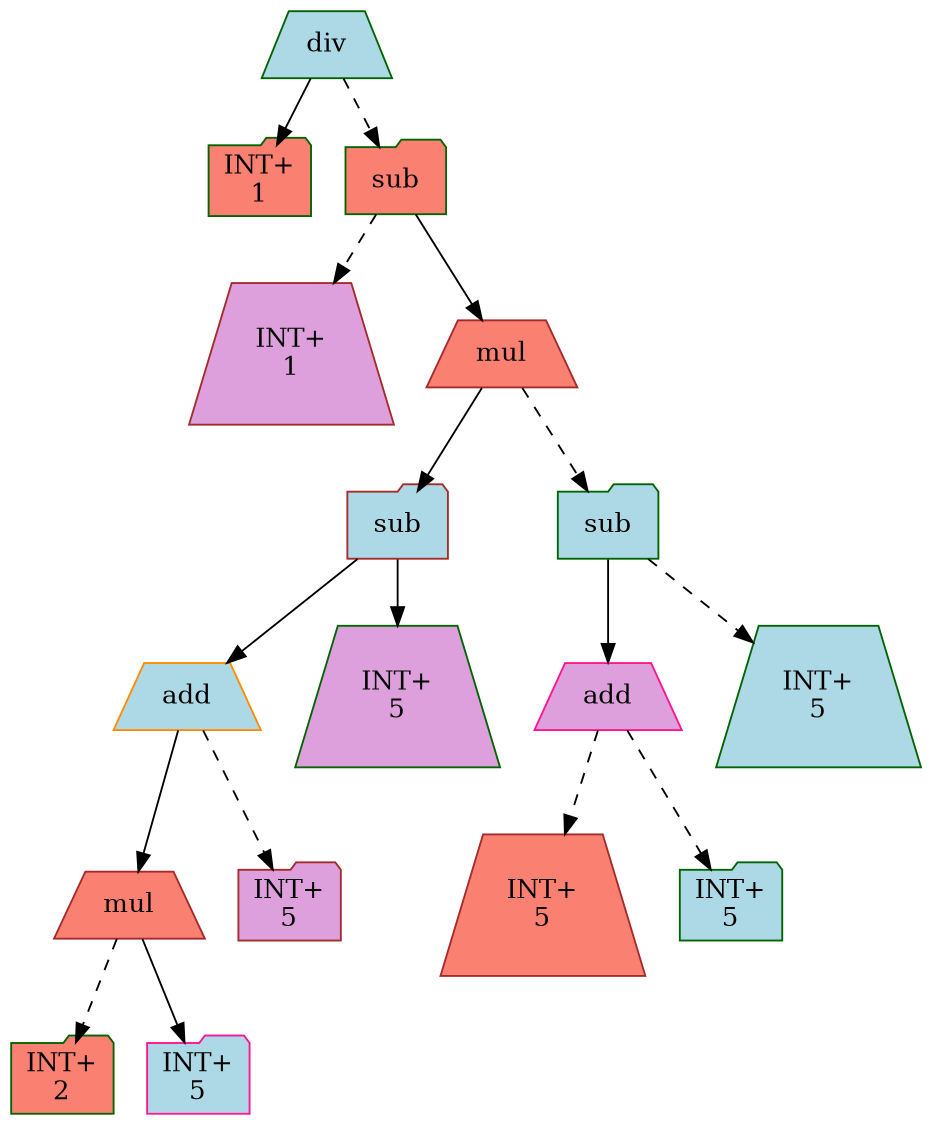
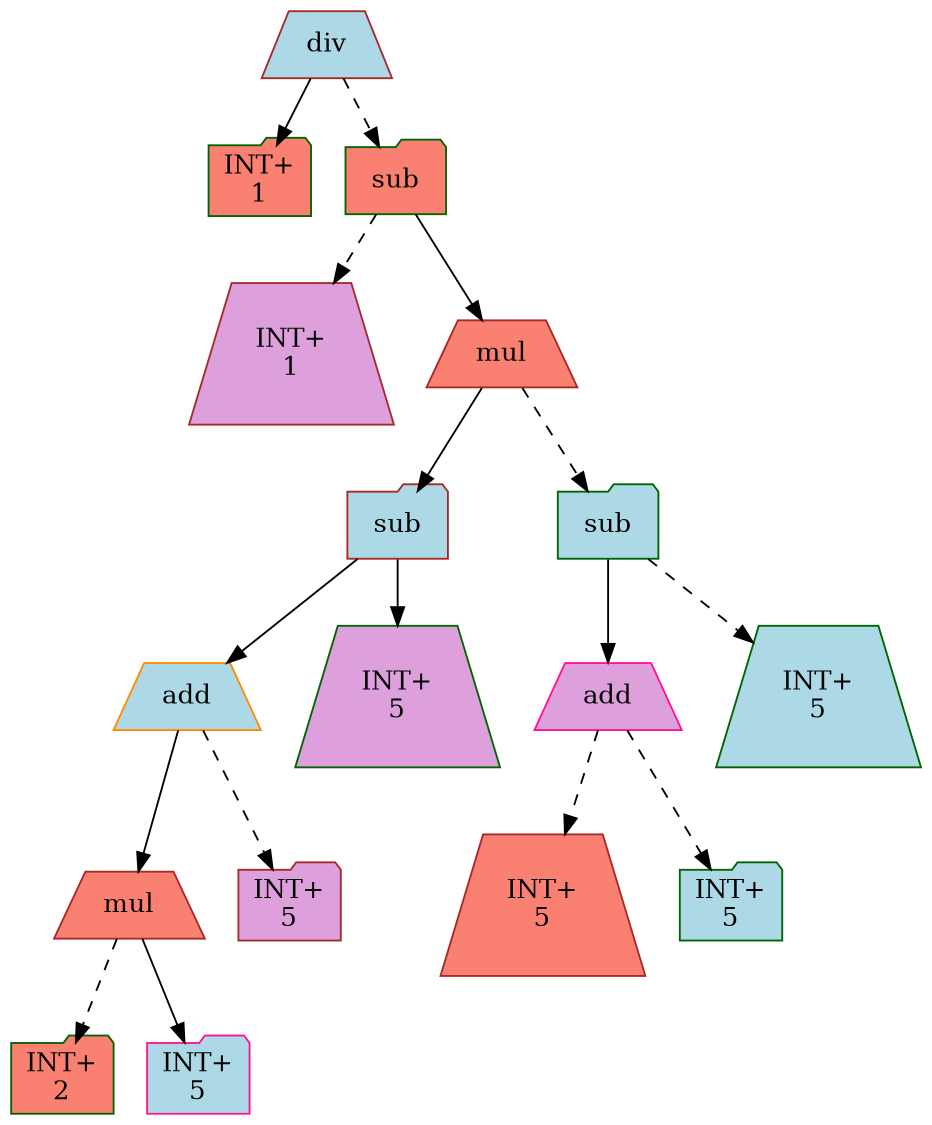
node "div": color darkgreen -> brown
